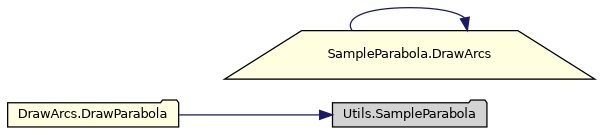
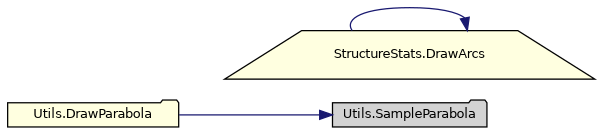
node "SampleParabola.DrawArcs": label "SampleParabola.DrawArcs" -> "StructureStats.DrawArcs"
node "DrawArcs.DrawParabola": label "DrawArcs.DrawParabola" -> "Utils.DrawParabola"
